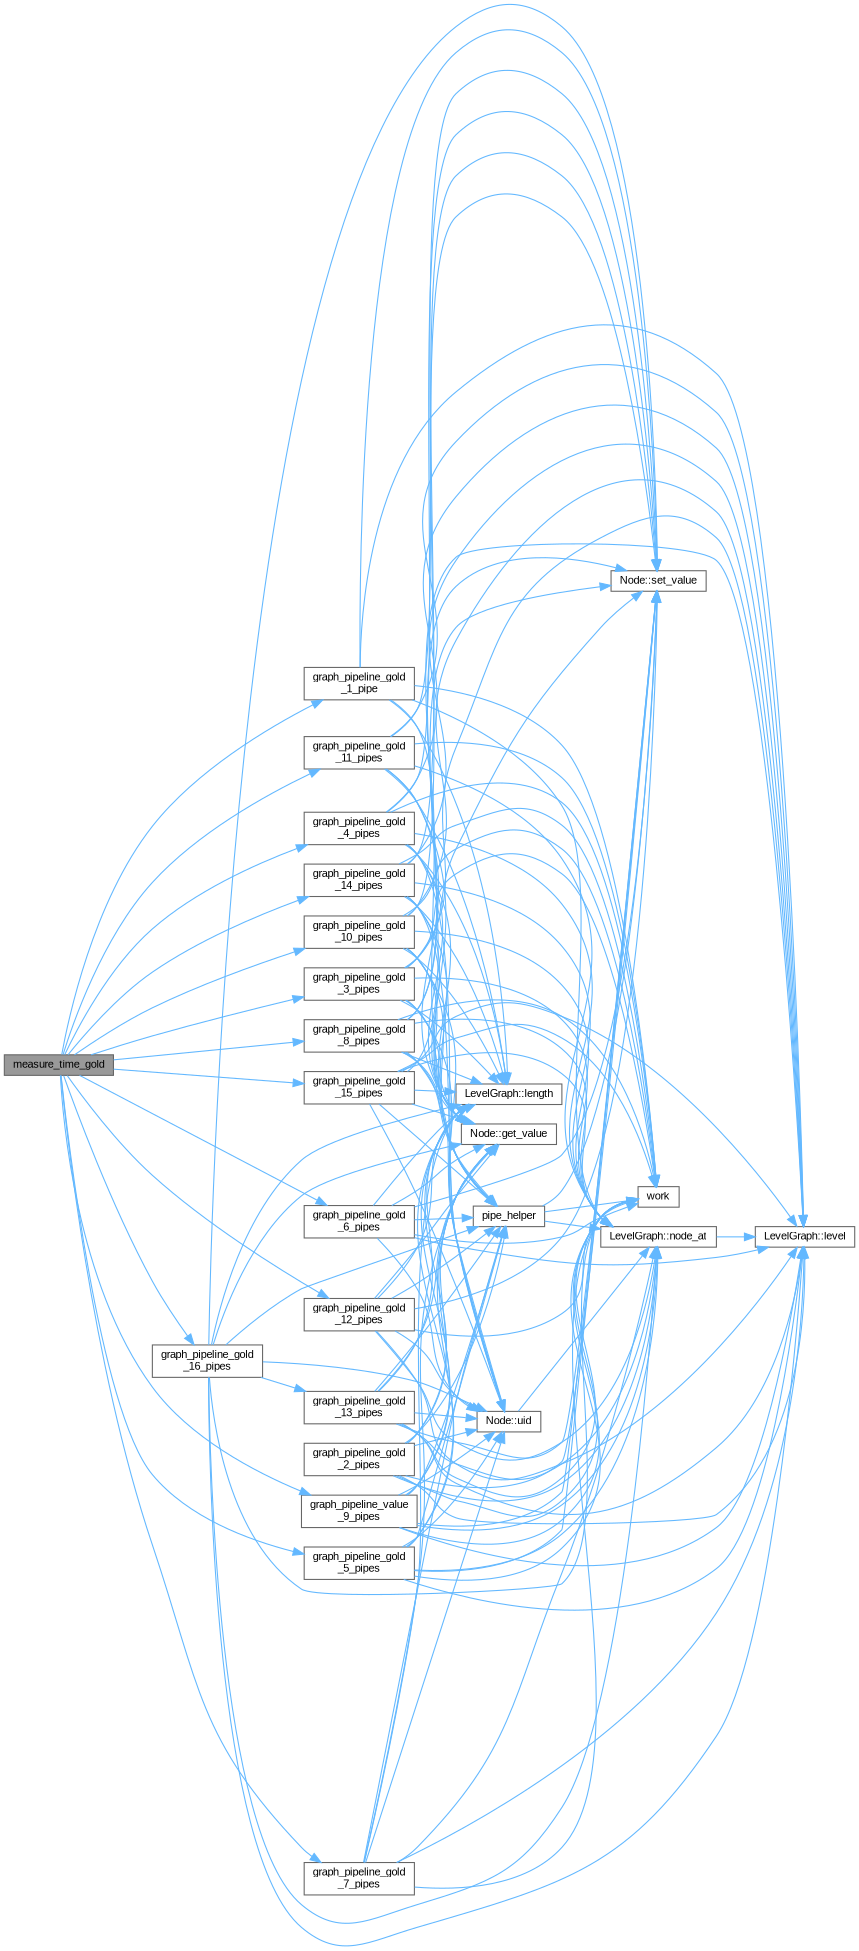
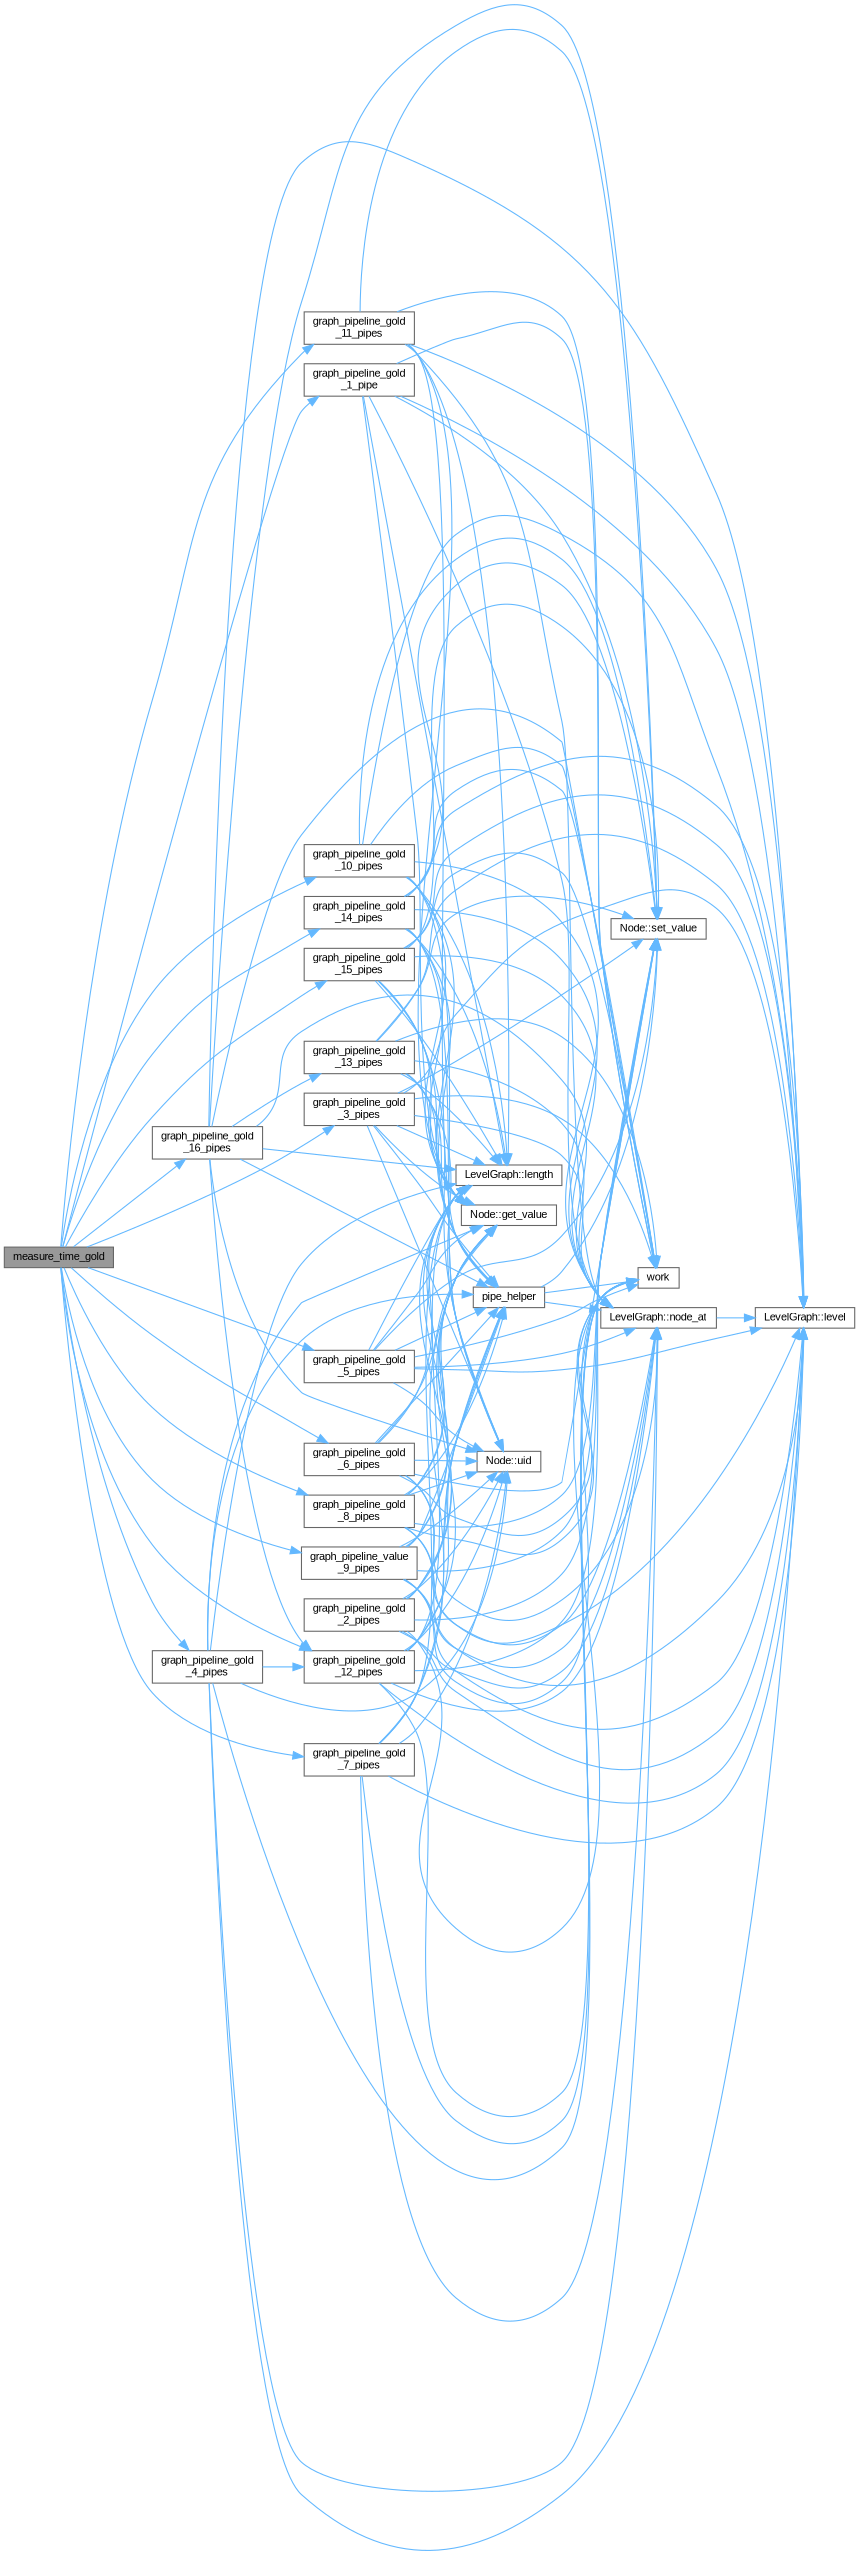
edge "graph_pipeline_gold _4_pipes" -> "Node::set_value": now "graph_pipeline_gold _4_pipes" -> "graph_pipeline_gold _12_pipes"
edge "graph_pipeline_gold _16_pipes" -> "Node::get_value": now "graph_pipeline_gold _16_pipes" -> "graph_pipeline_gold _12_pipes"
edge "Node::uid" -> "LevelGraph::node_at": now "graph_pipeline_gold _6_pipes" -> "LevelGraph::node_at"
